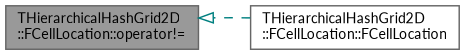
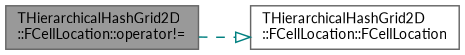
edge "THierarchicalHashGrid2D ::FCellLocation::FCellLocation" -> "THierarchicalHashGrid2D ::FCellLocation::operator!=": reversed
